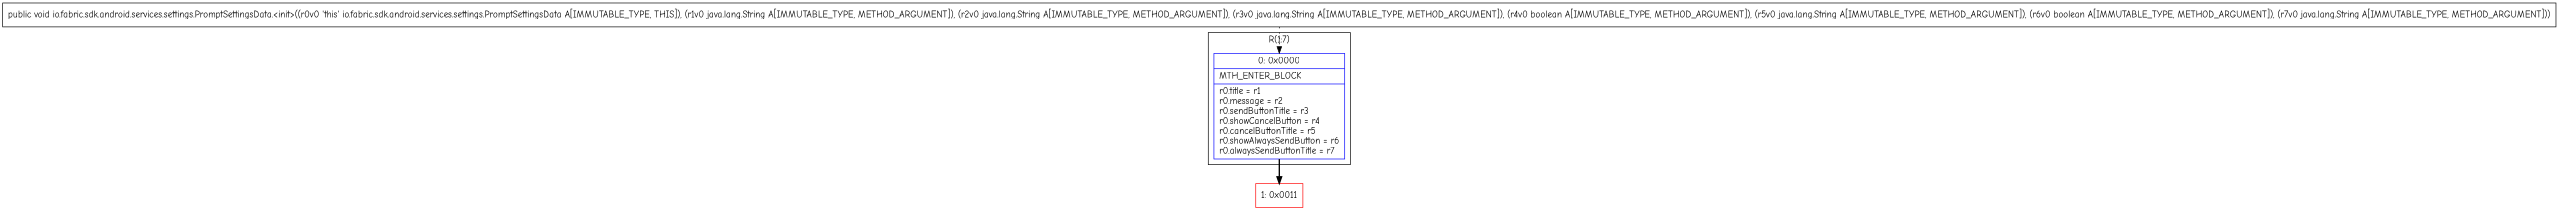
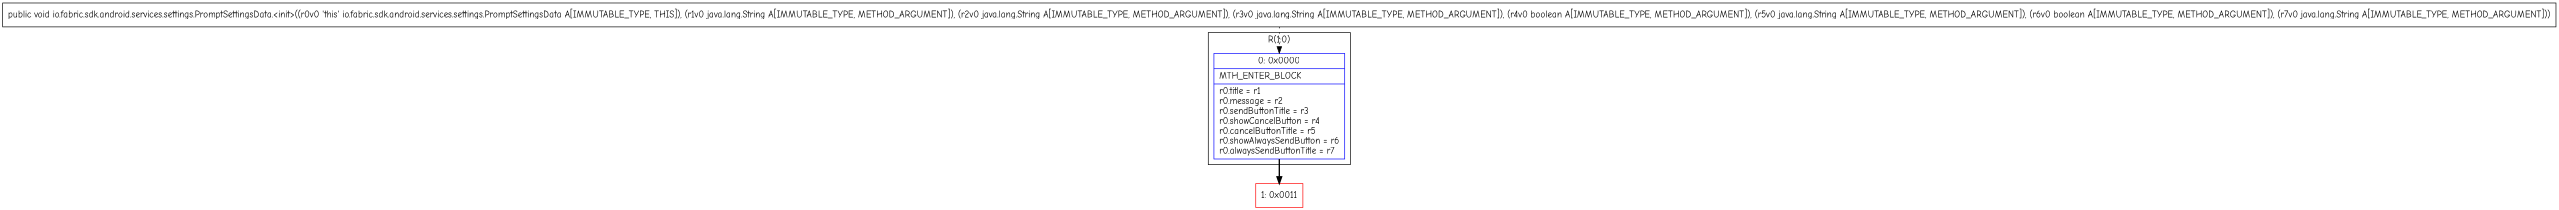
cluster "R(1:7)": label "R(1:7)" -> "R(1:0)"
